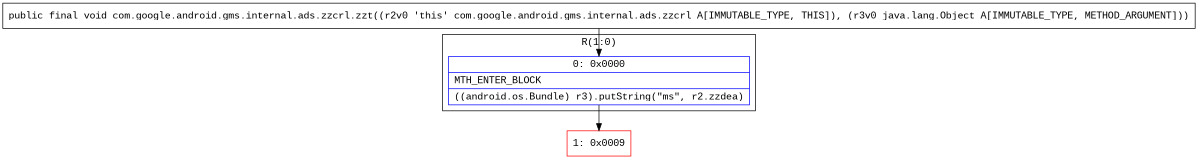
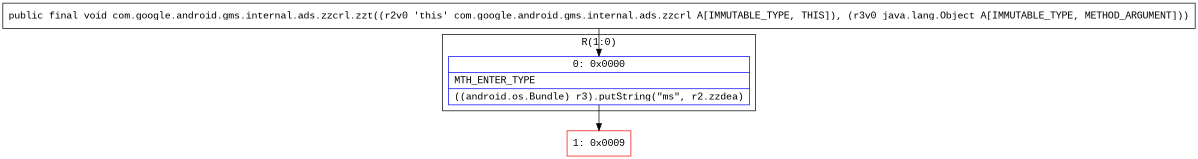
node "0: 0x0000": text "MTH_ENTER_BLOCK" -> "MTH_ENTER_TYPE"
